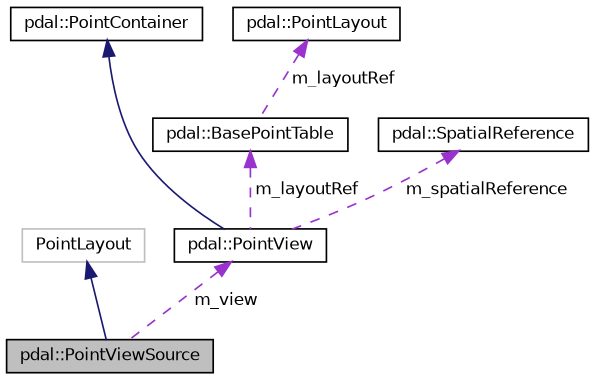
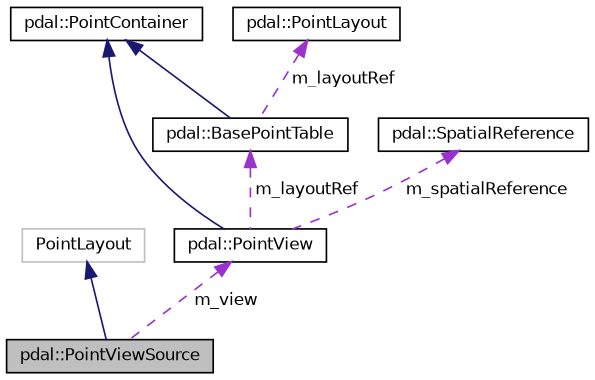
edge "pdal::BasePointTable" -> "pdal::PointContainer": added
